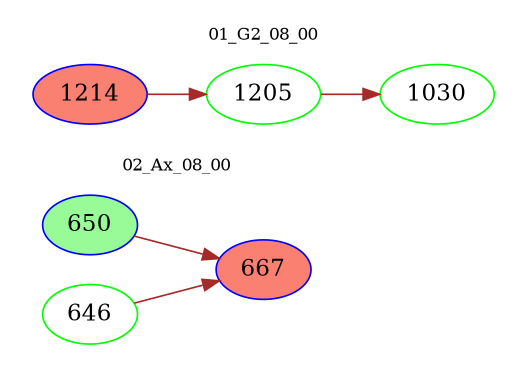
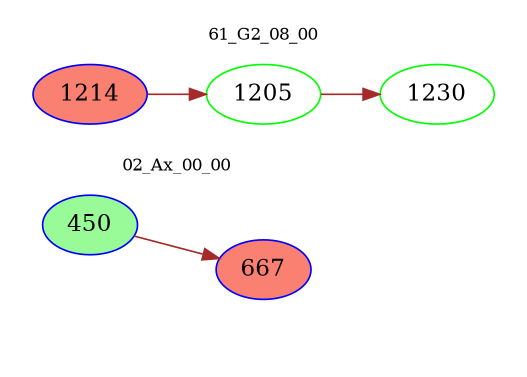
cluster "01_G2_08_00": label "01_G2_08_00" -> "61_G2_08_00"
node "1030": label "1030" -> "1230"
cluster "02_Ax_08_00": label "02_Ax_08_00" -> "02_Ax_00_00"
node "650": label "650" -> "450"
node "646": removed
